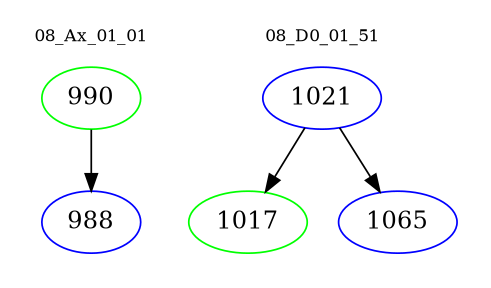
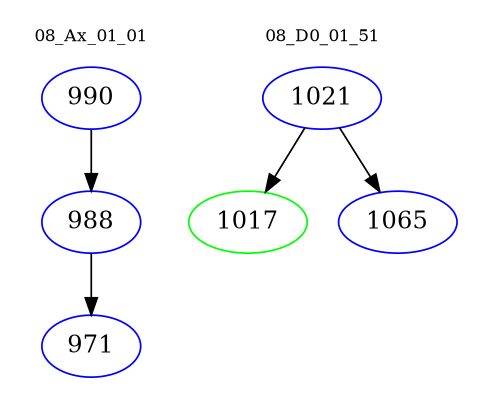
node "990": color green -> blue
node "971": added
